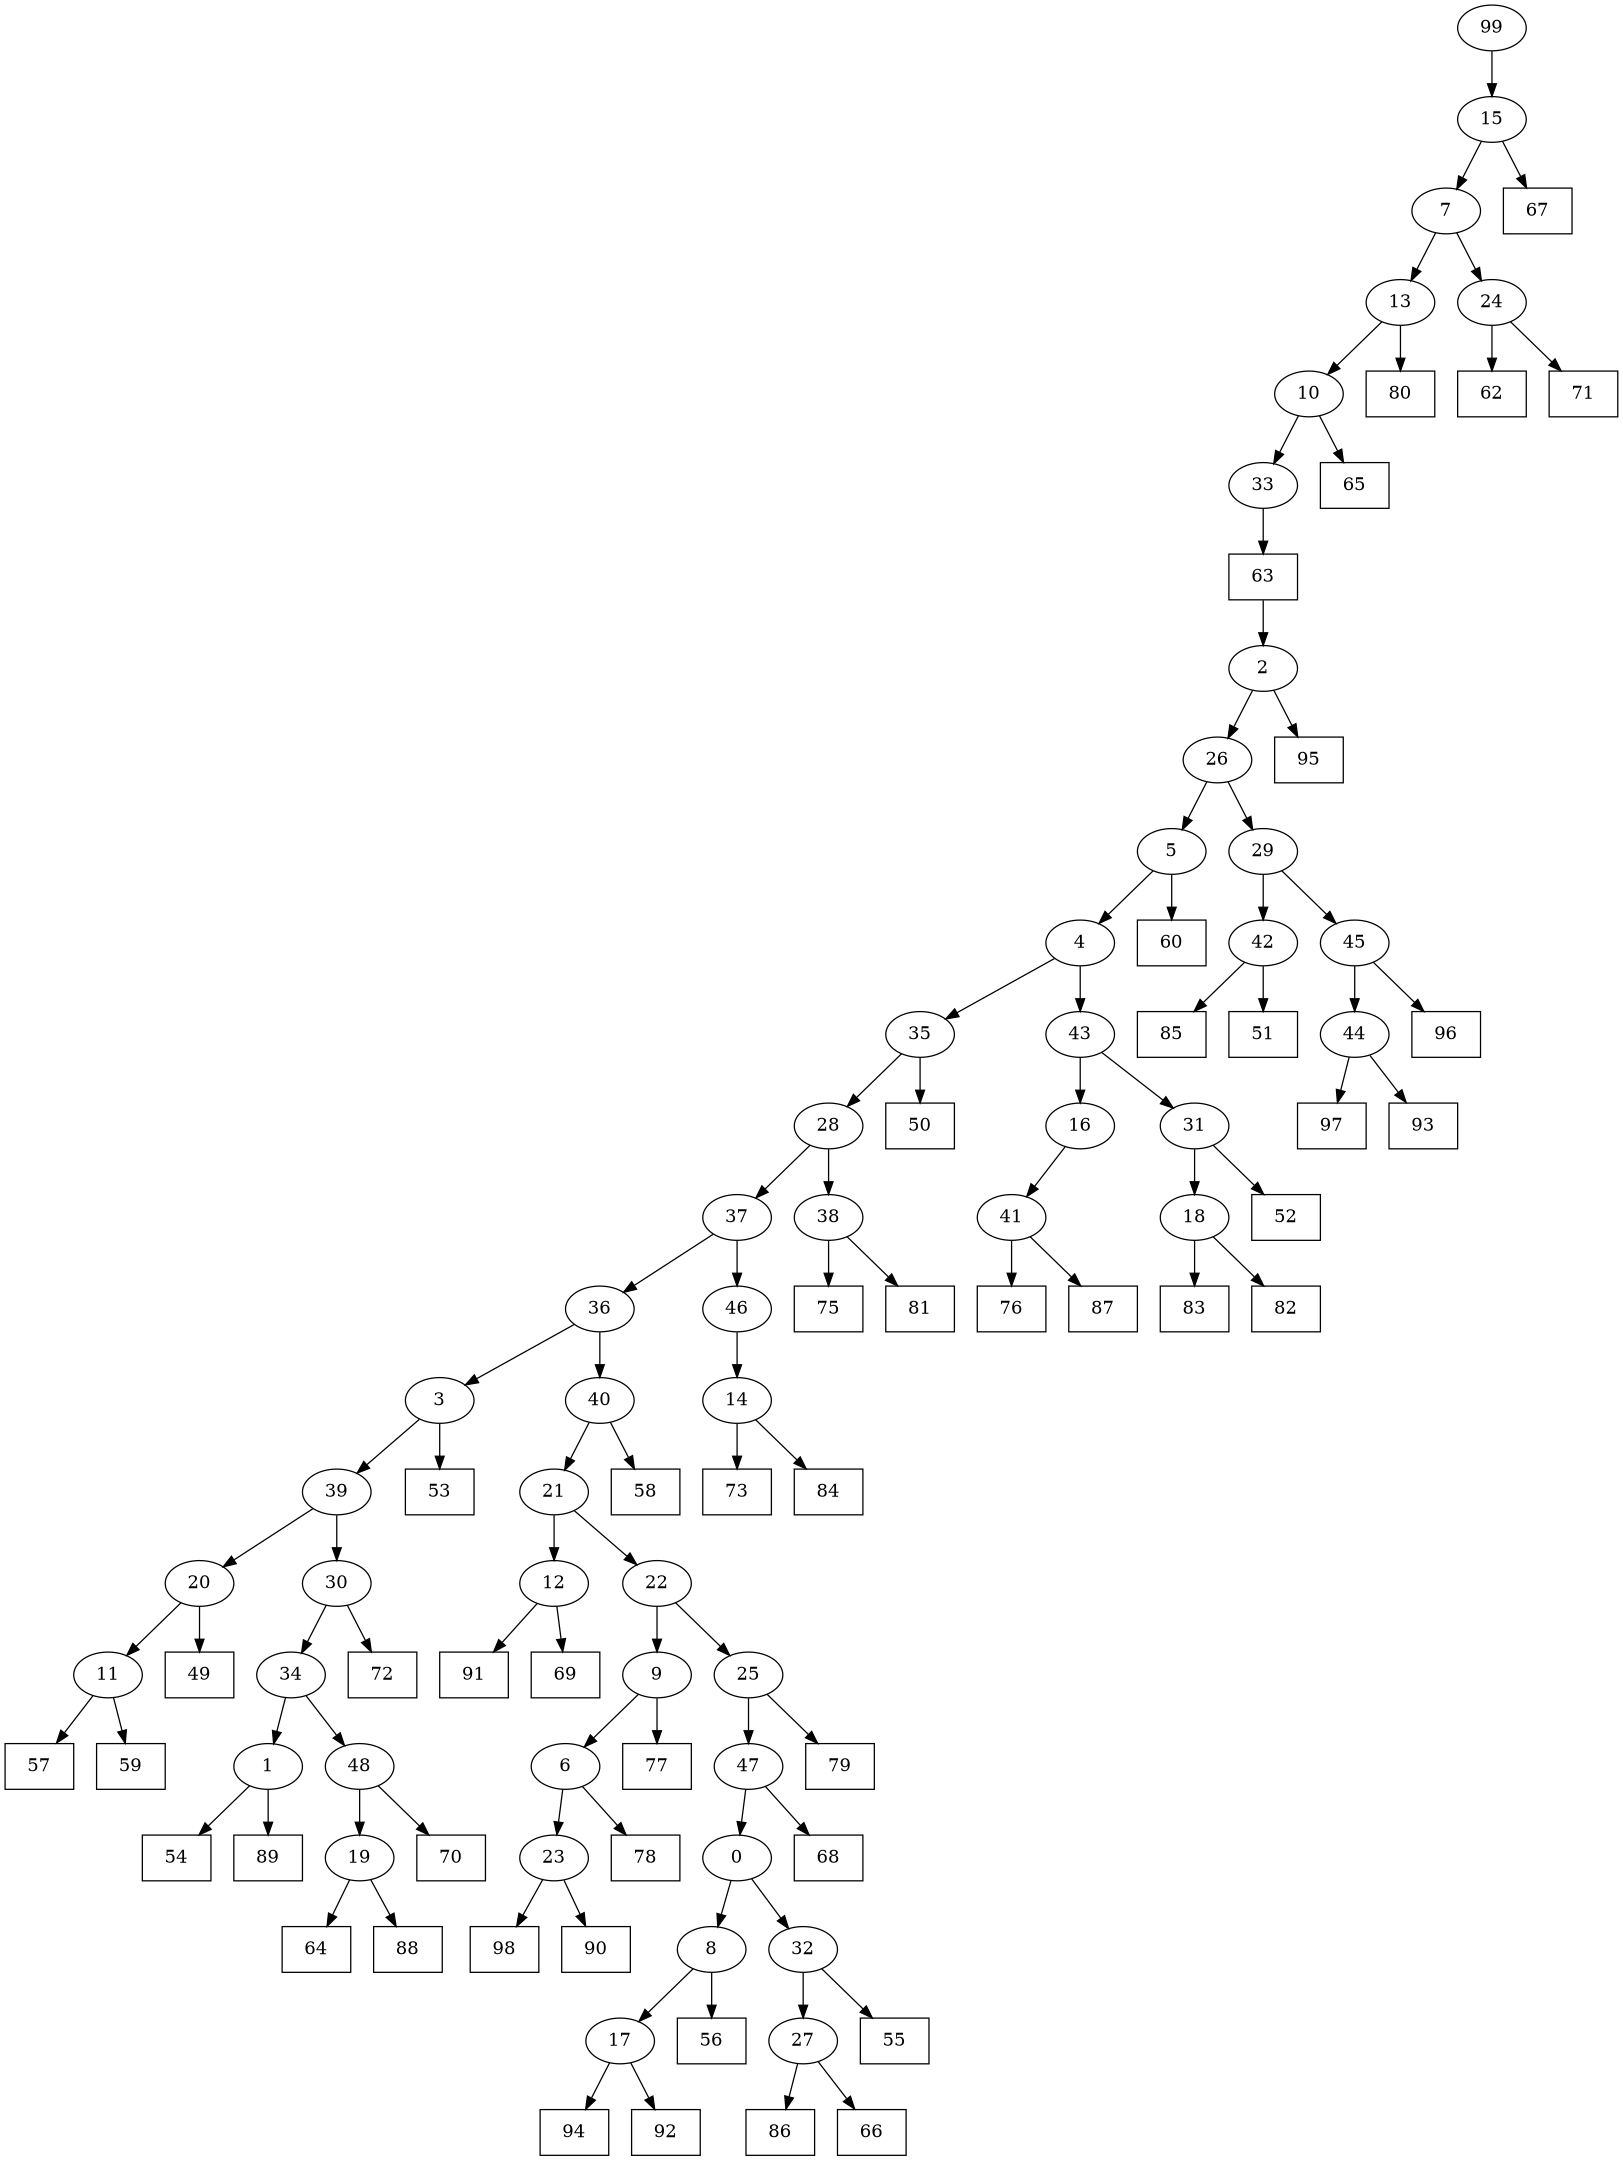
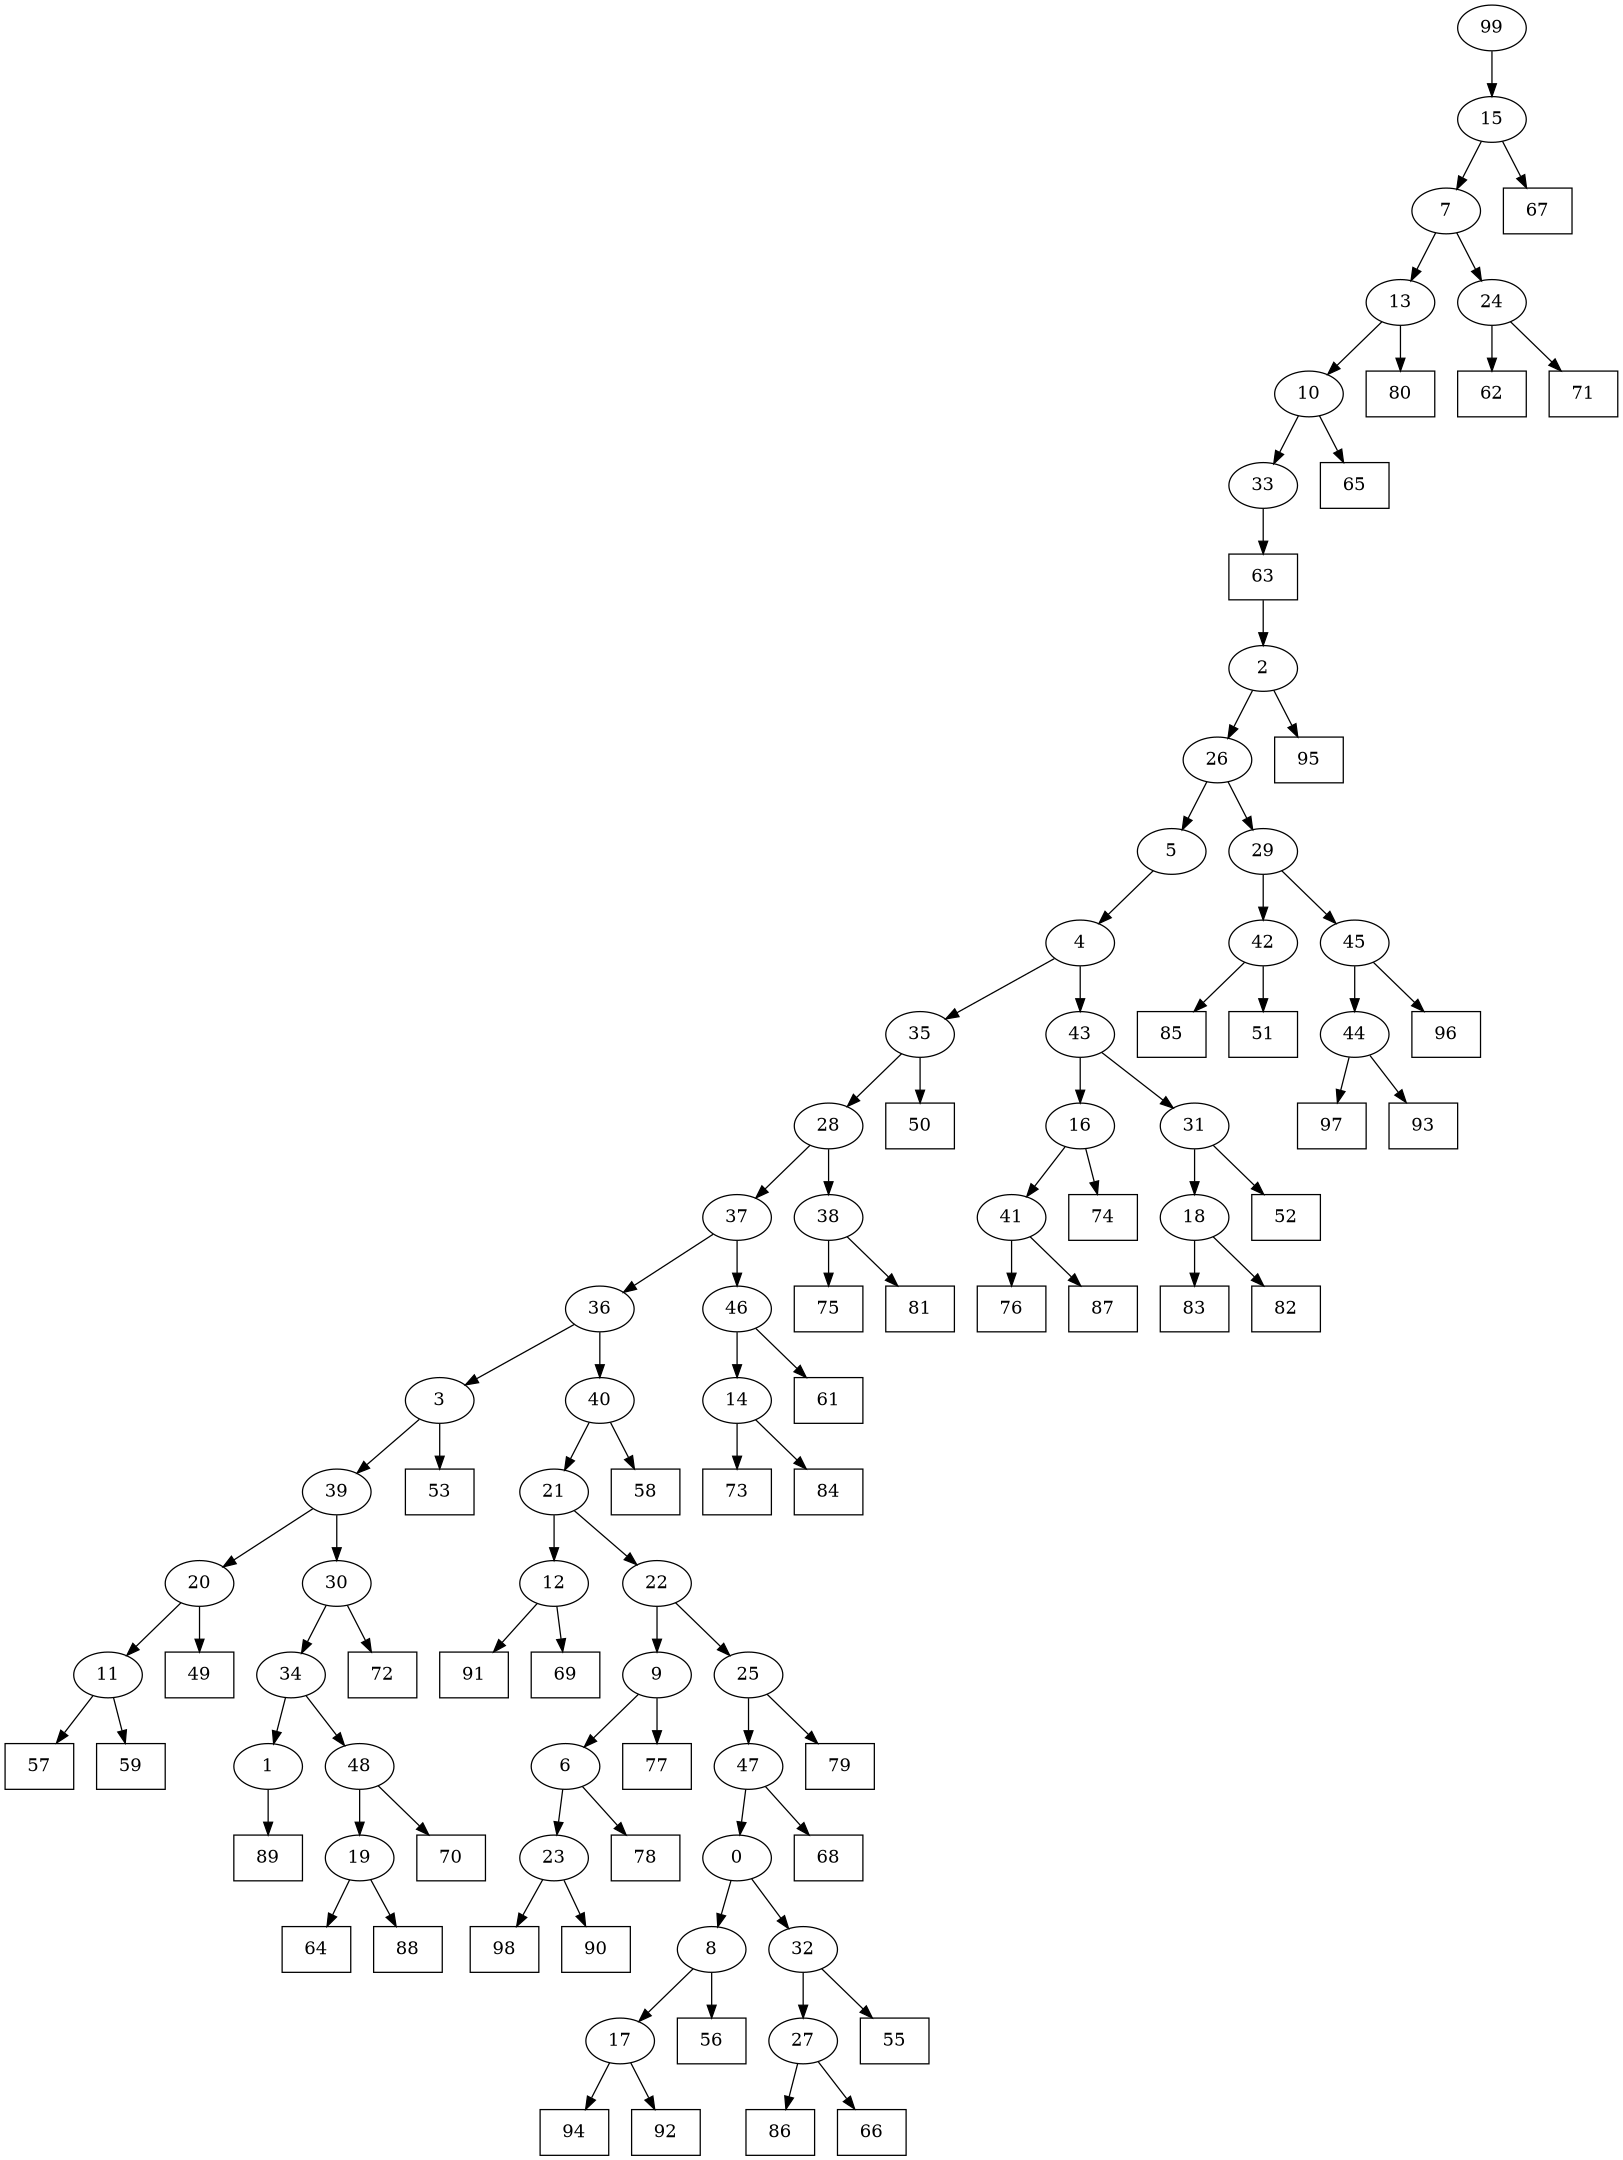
node "60": removed
node "74": added
node "61": added
node "54": removed
